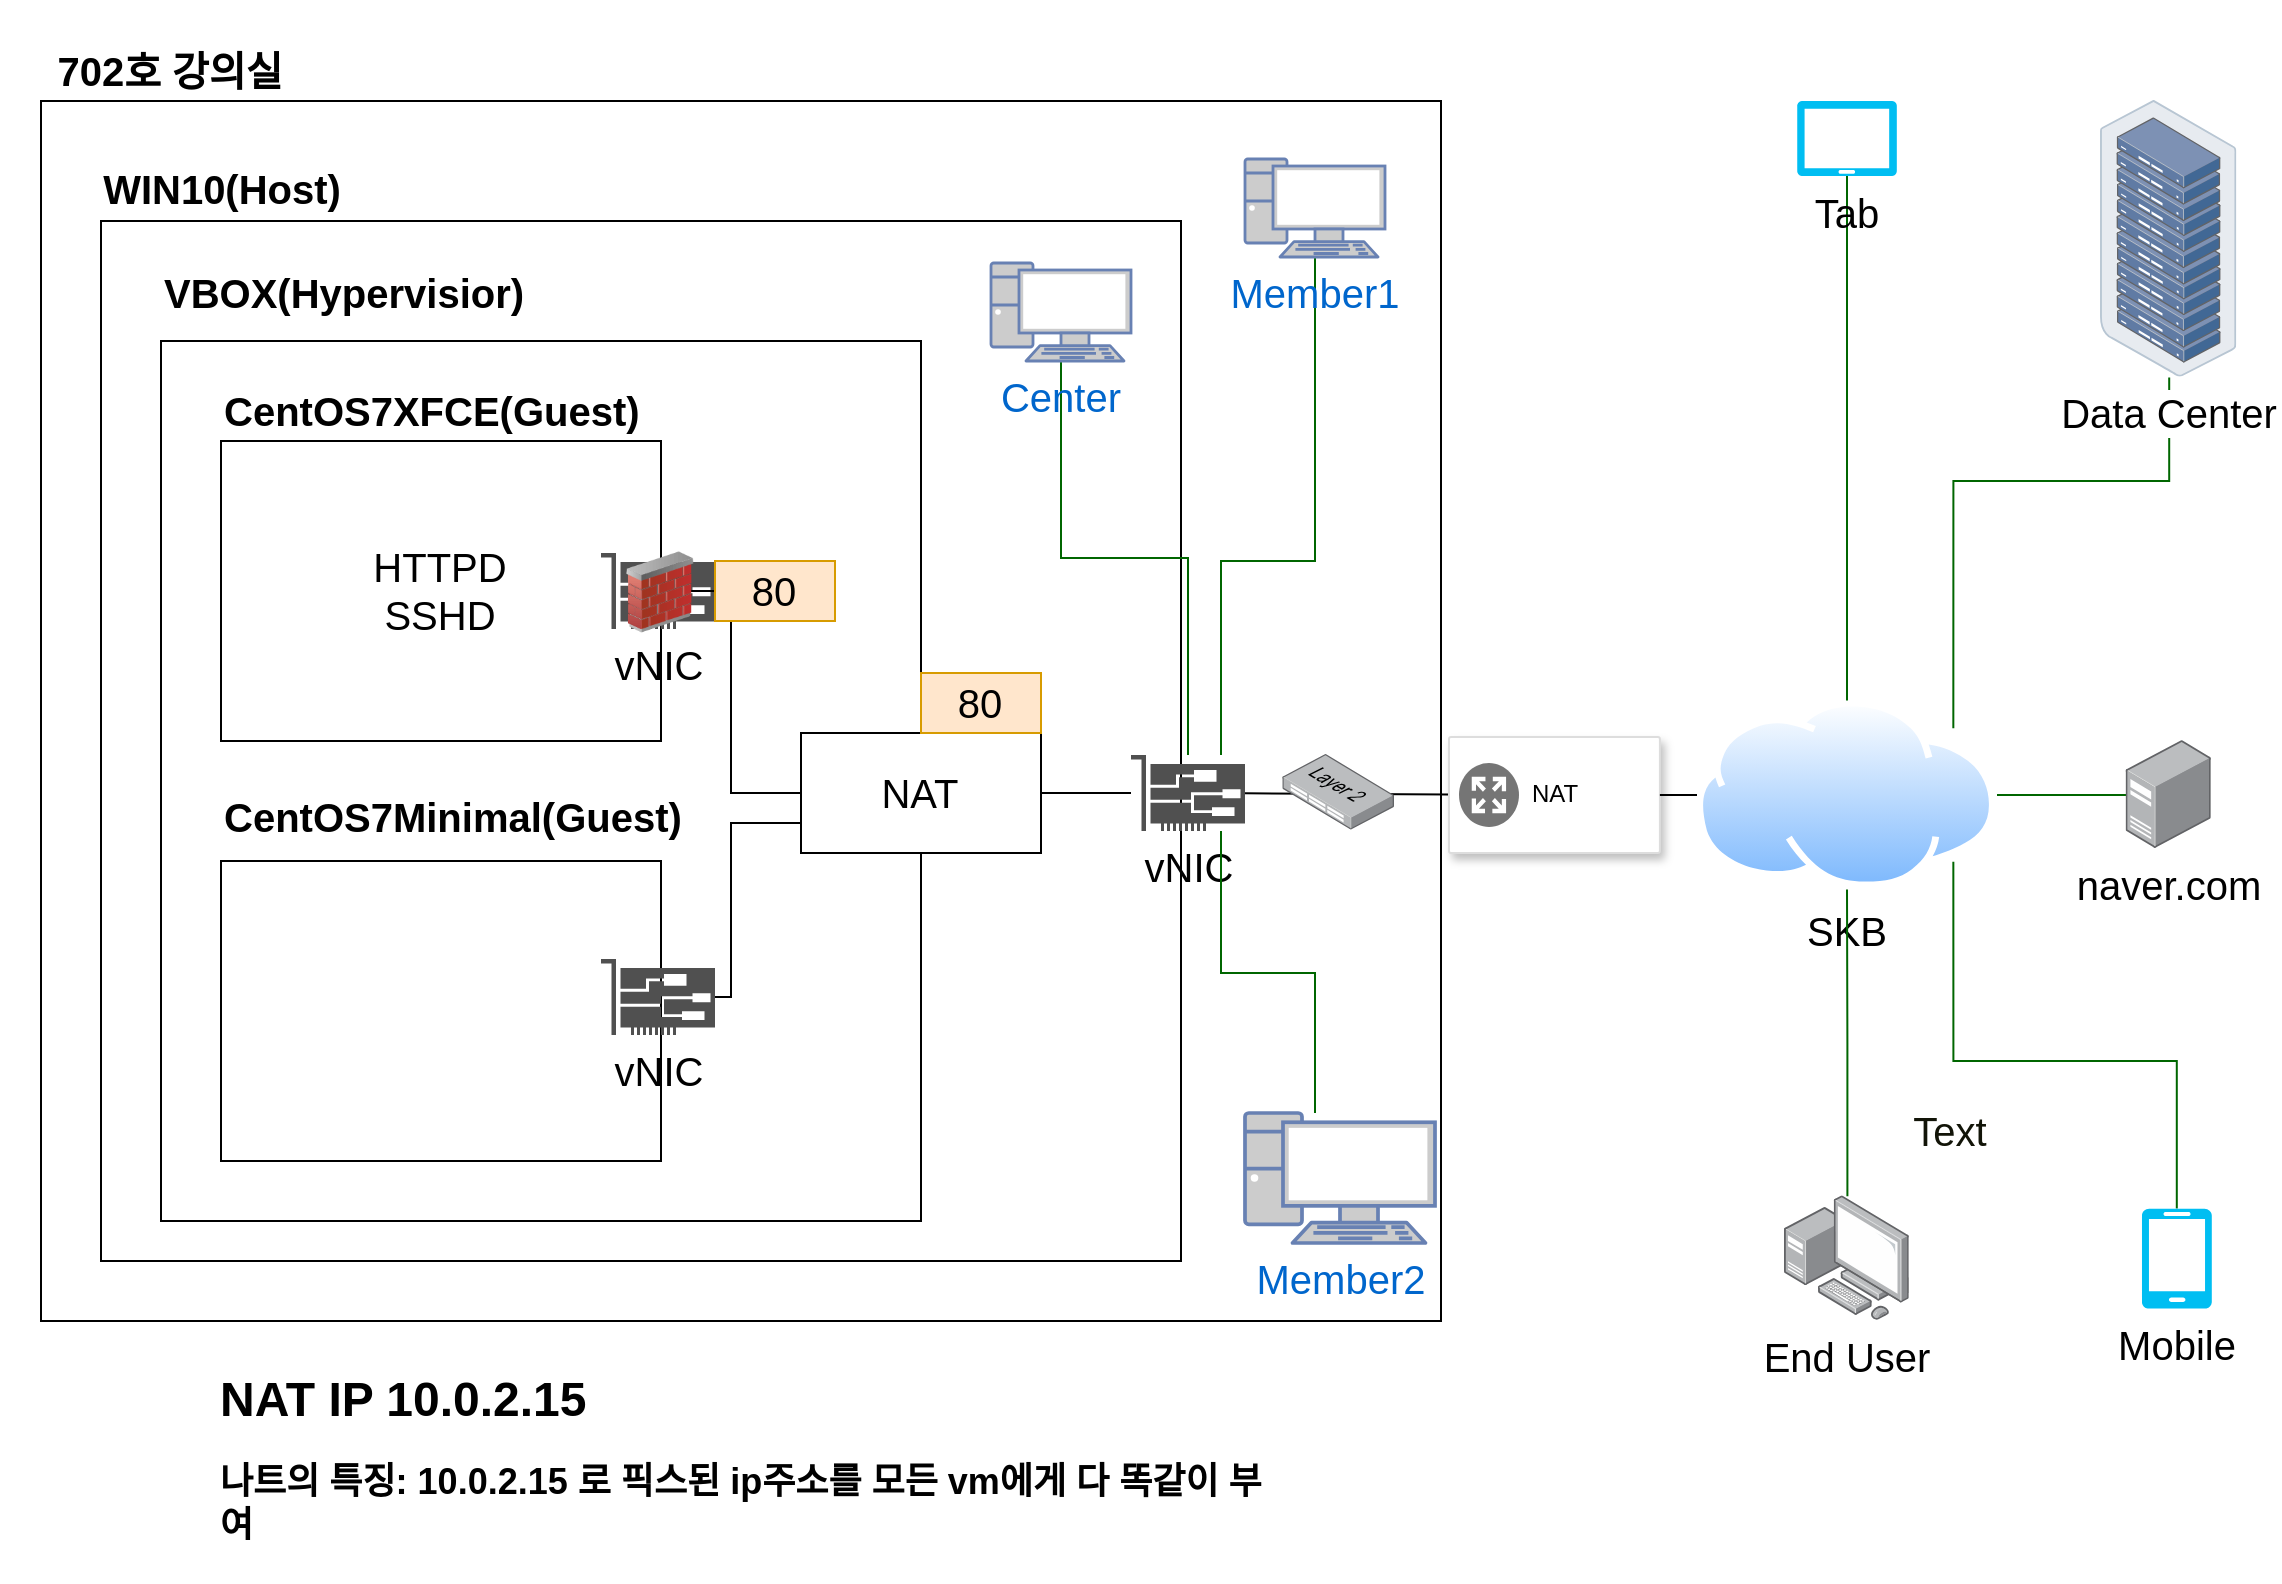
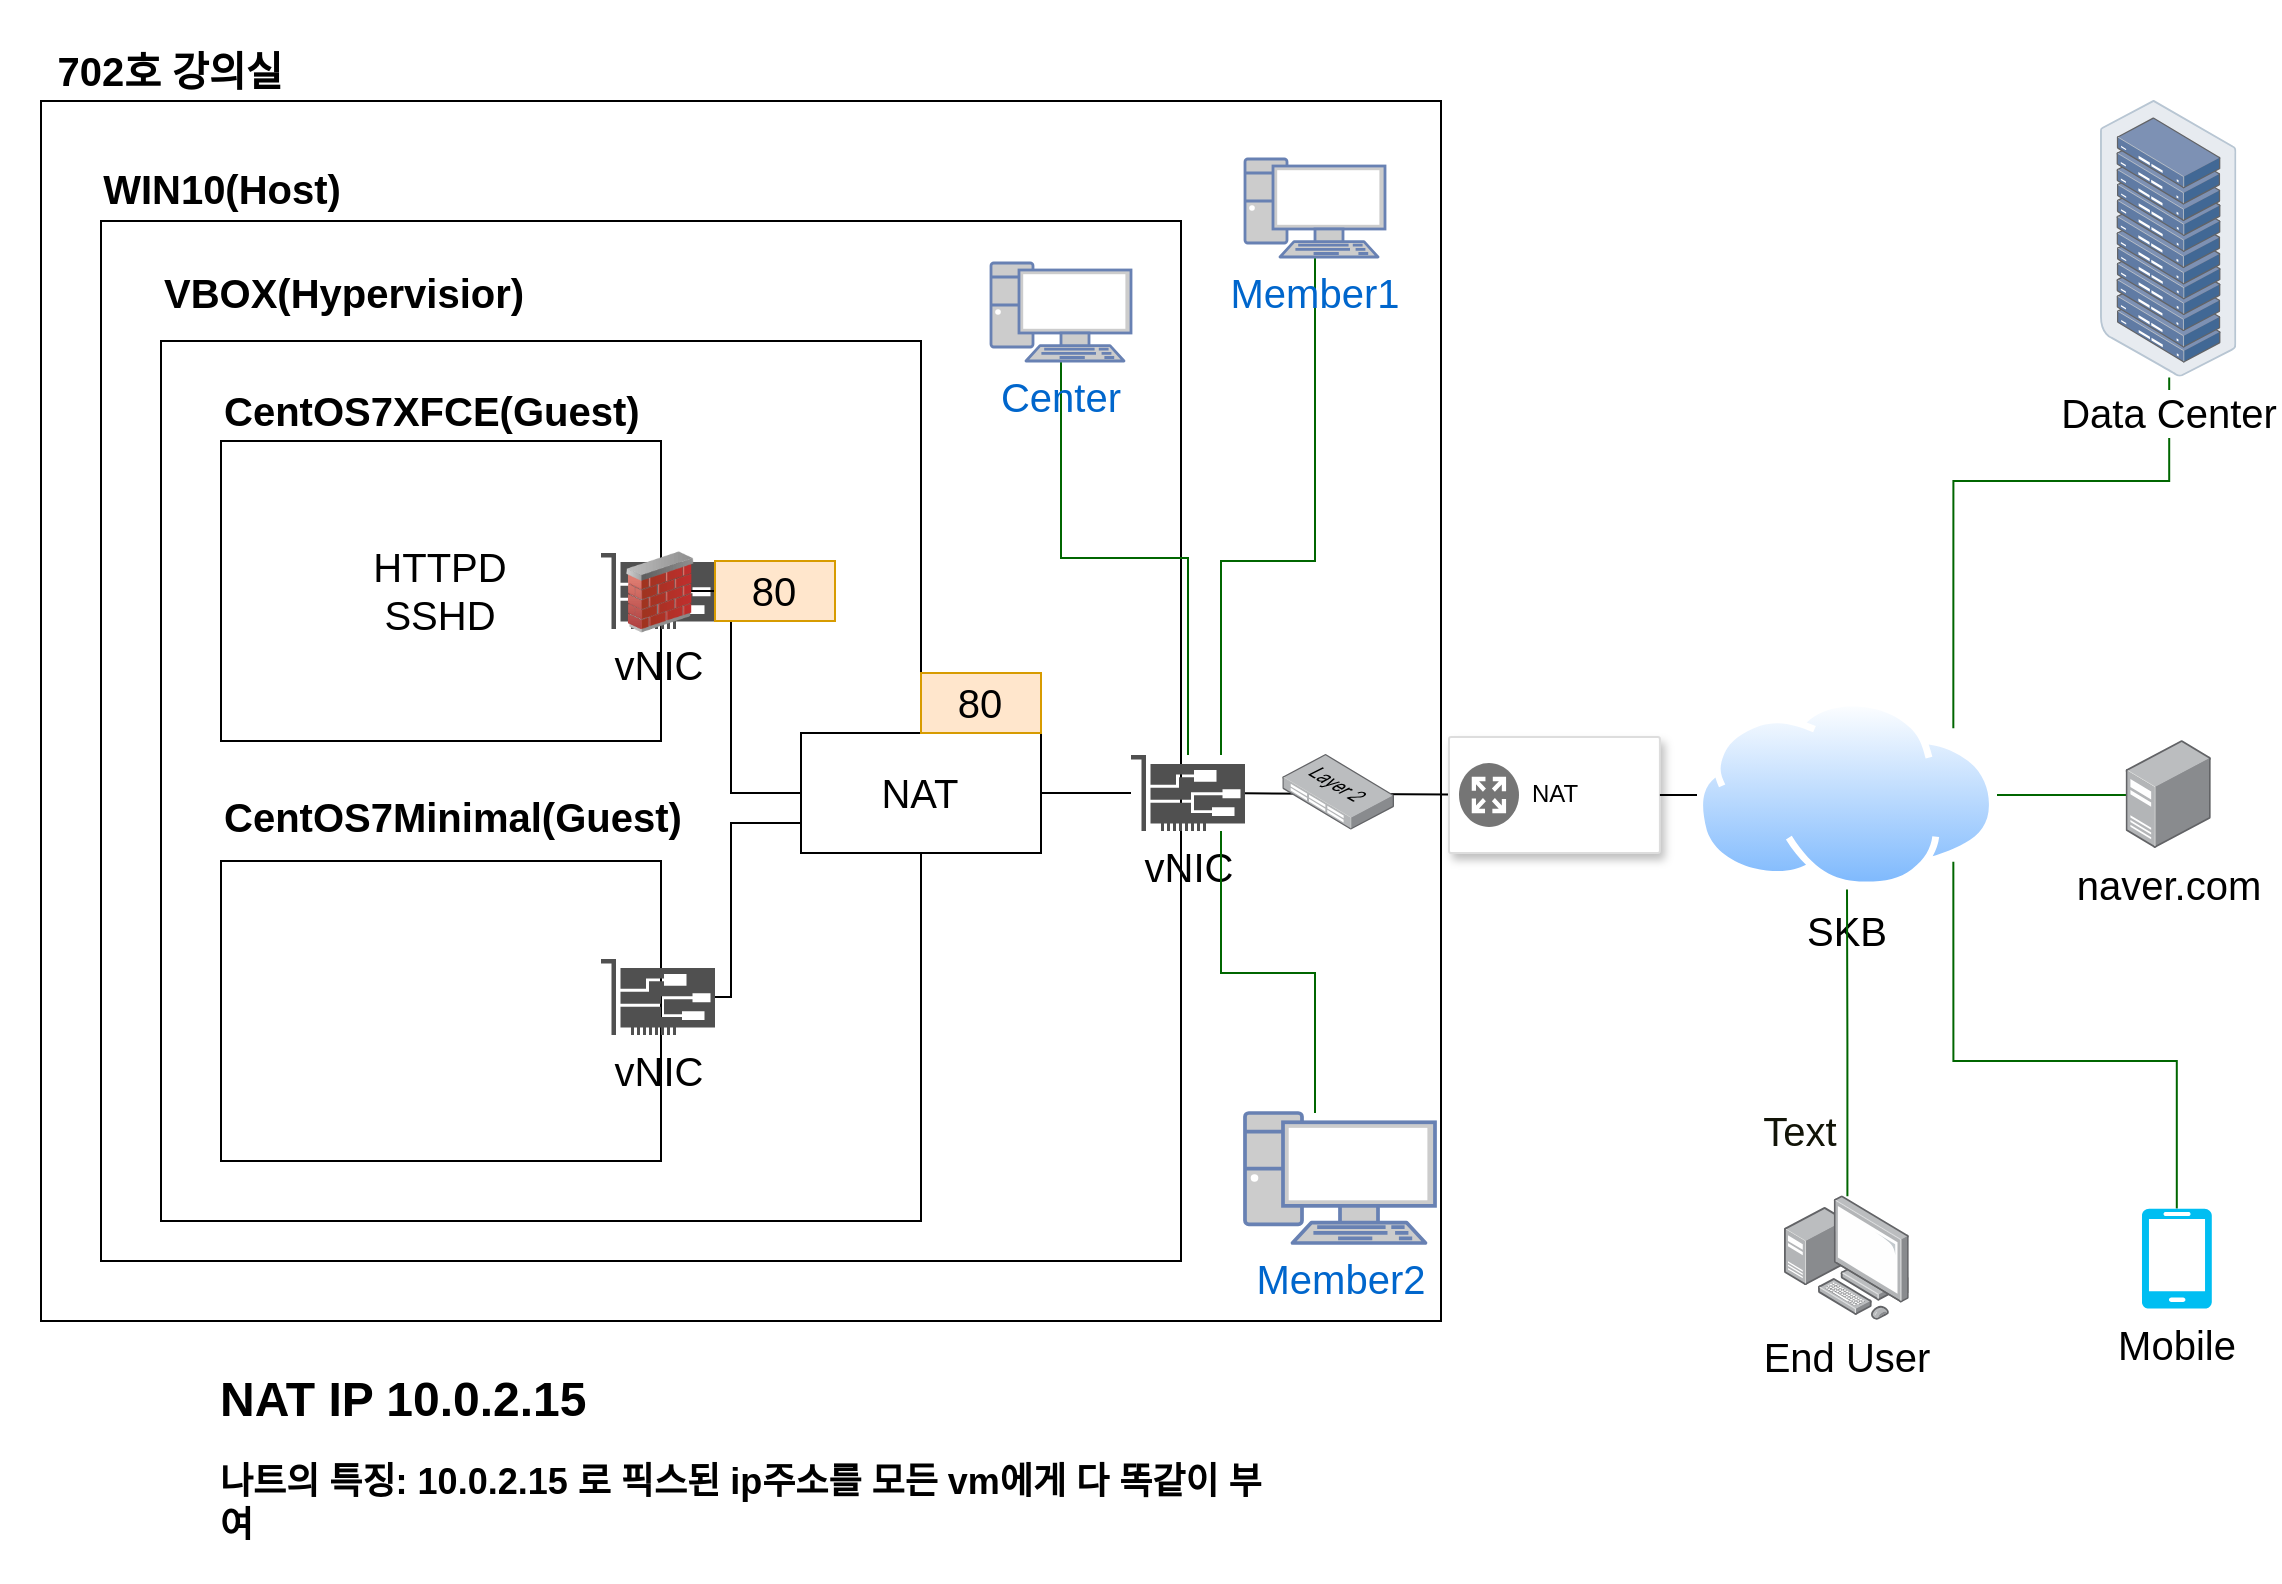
node "Tab": removed
edge "Tab" -- "SKB": removed
node "Text": moved (1951, 1131) -> (1801, 1131)
